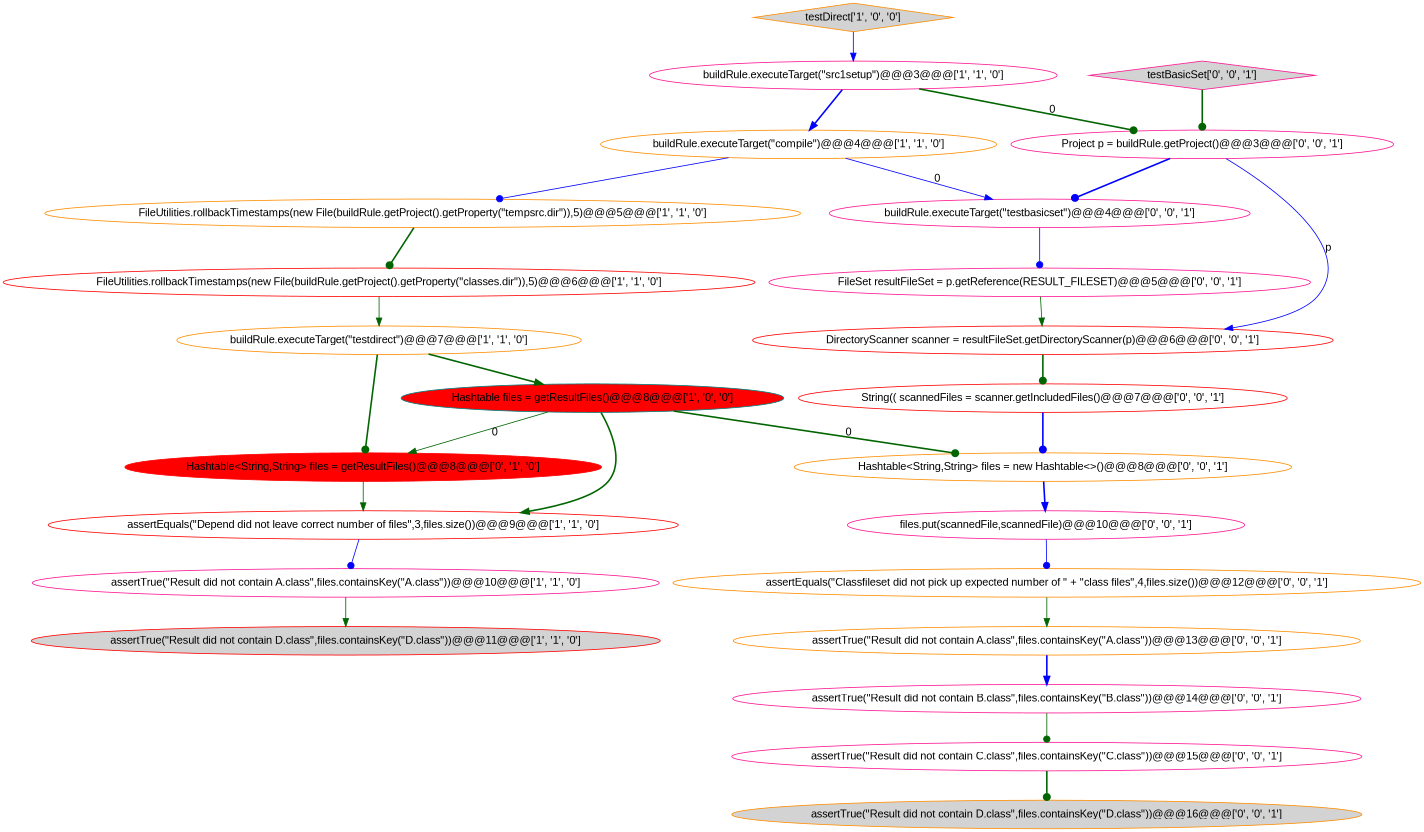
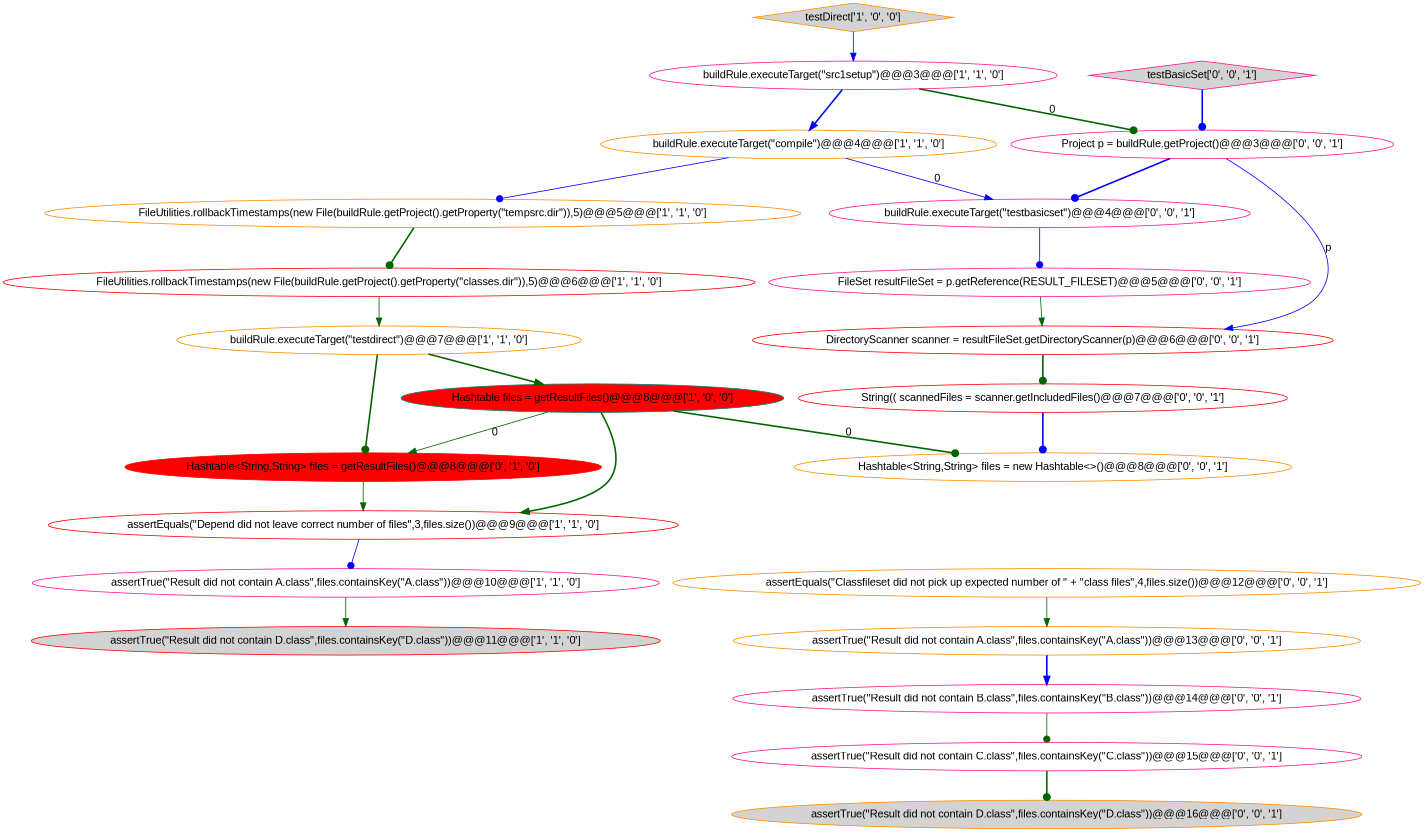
edge "testBasicSet['0', '0', '1']" -> "Project p = buildRule.getProject()@@@3@@@['0', '0', '1']": color darkgreen -> blue
node "files.put(scannedFile,scannedFile)@@@10@@@['0', '0', '1']": removed
